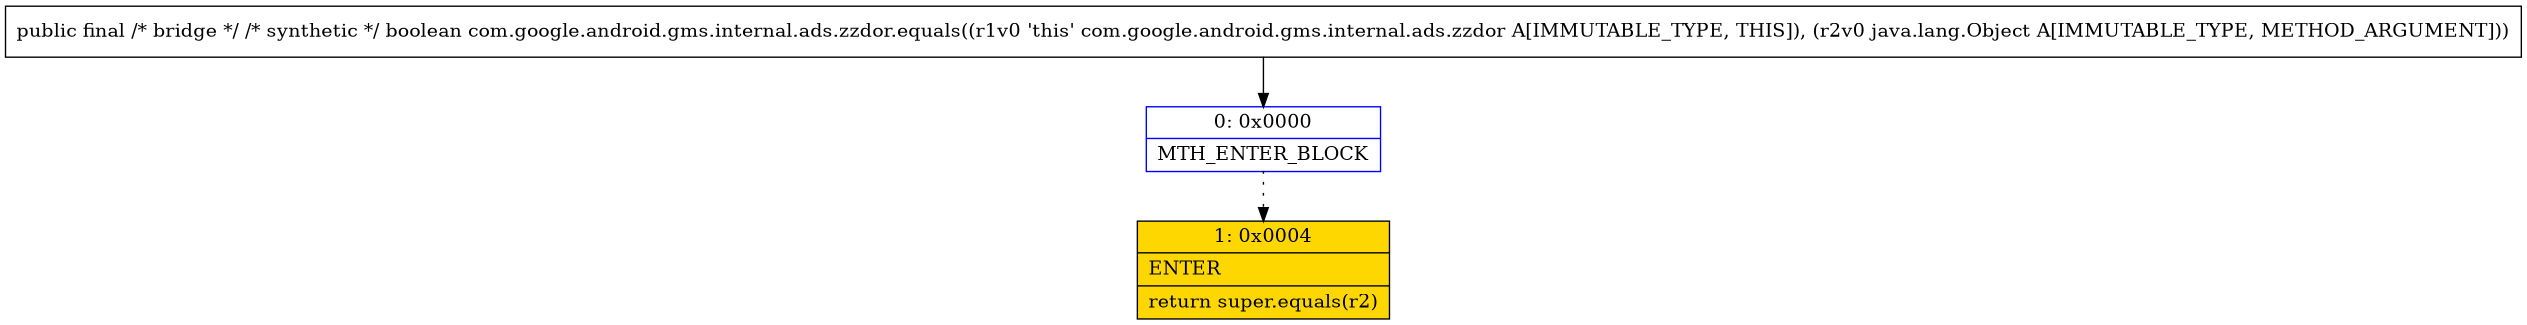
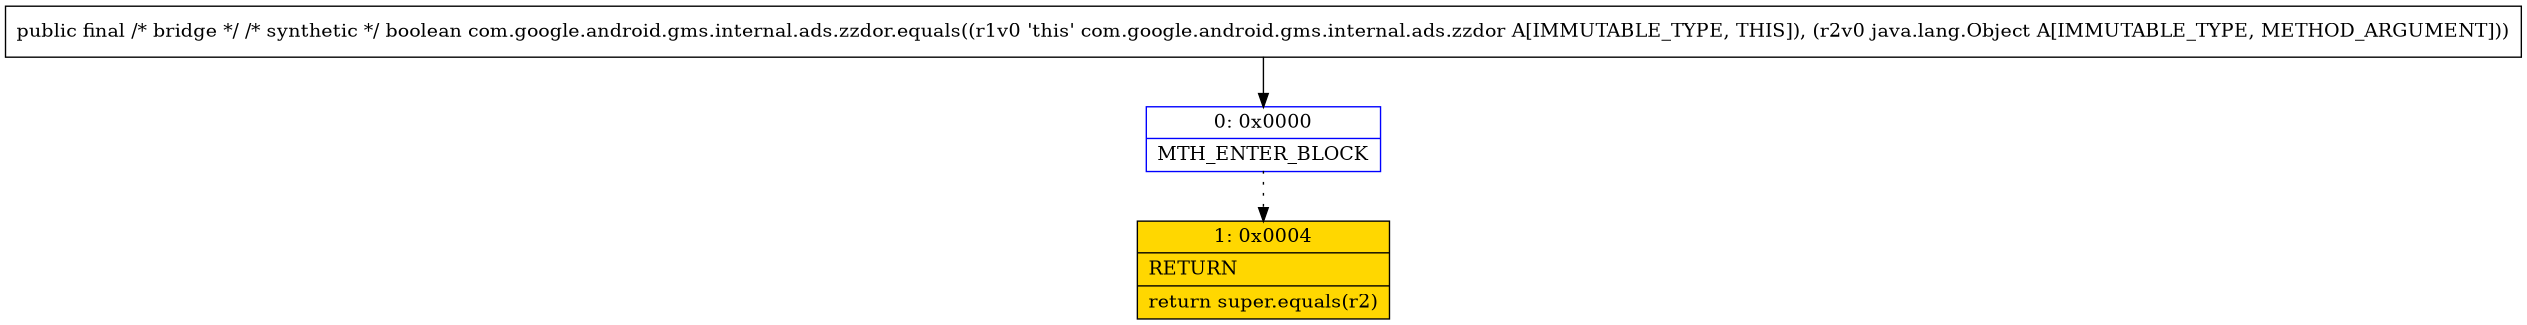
node "1: 0x0004": text "ENTER" -> "RETURN"
